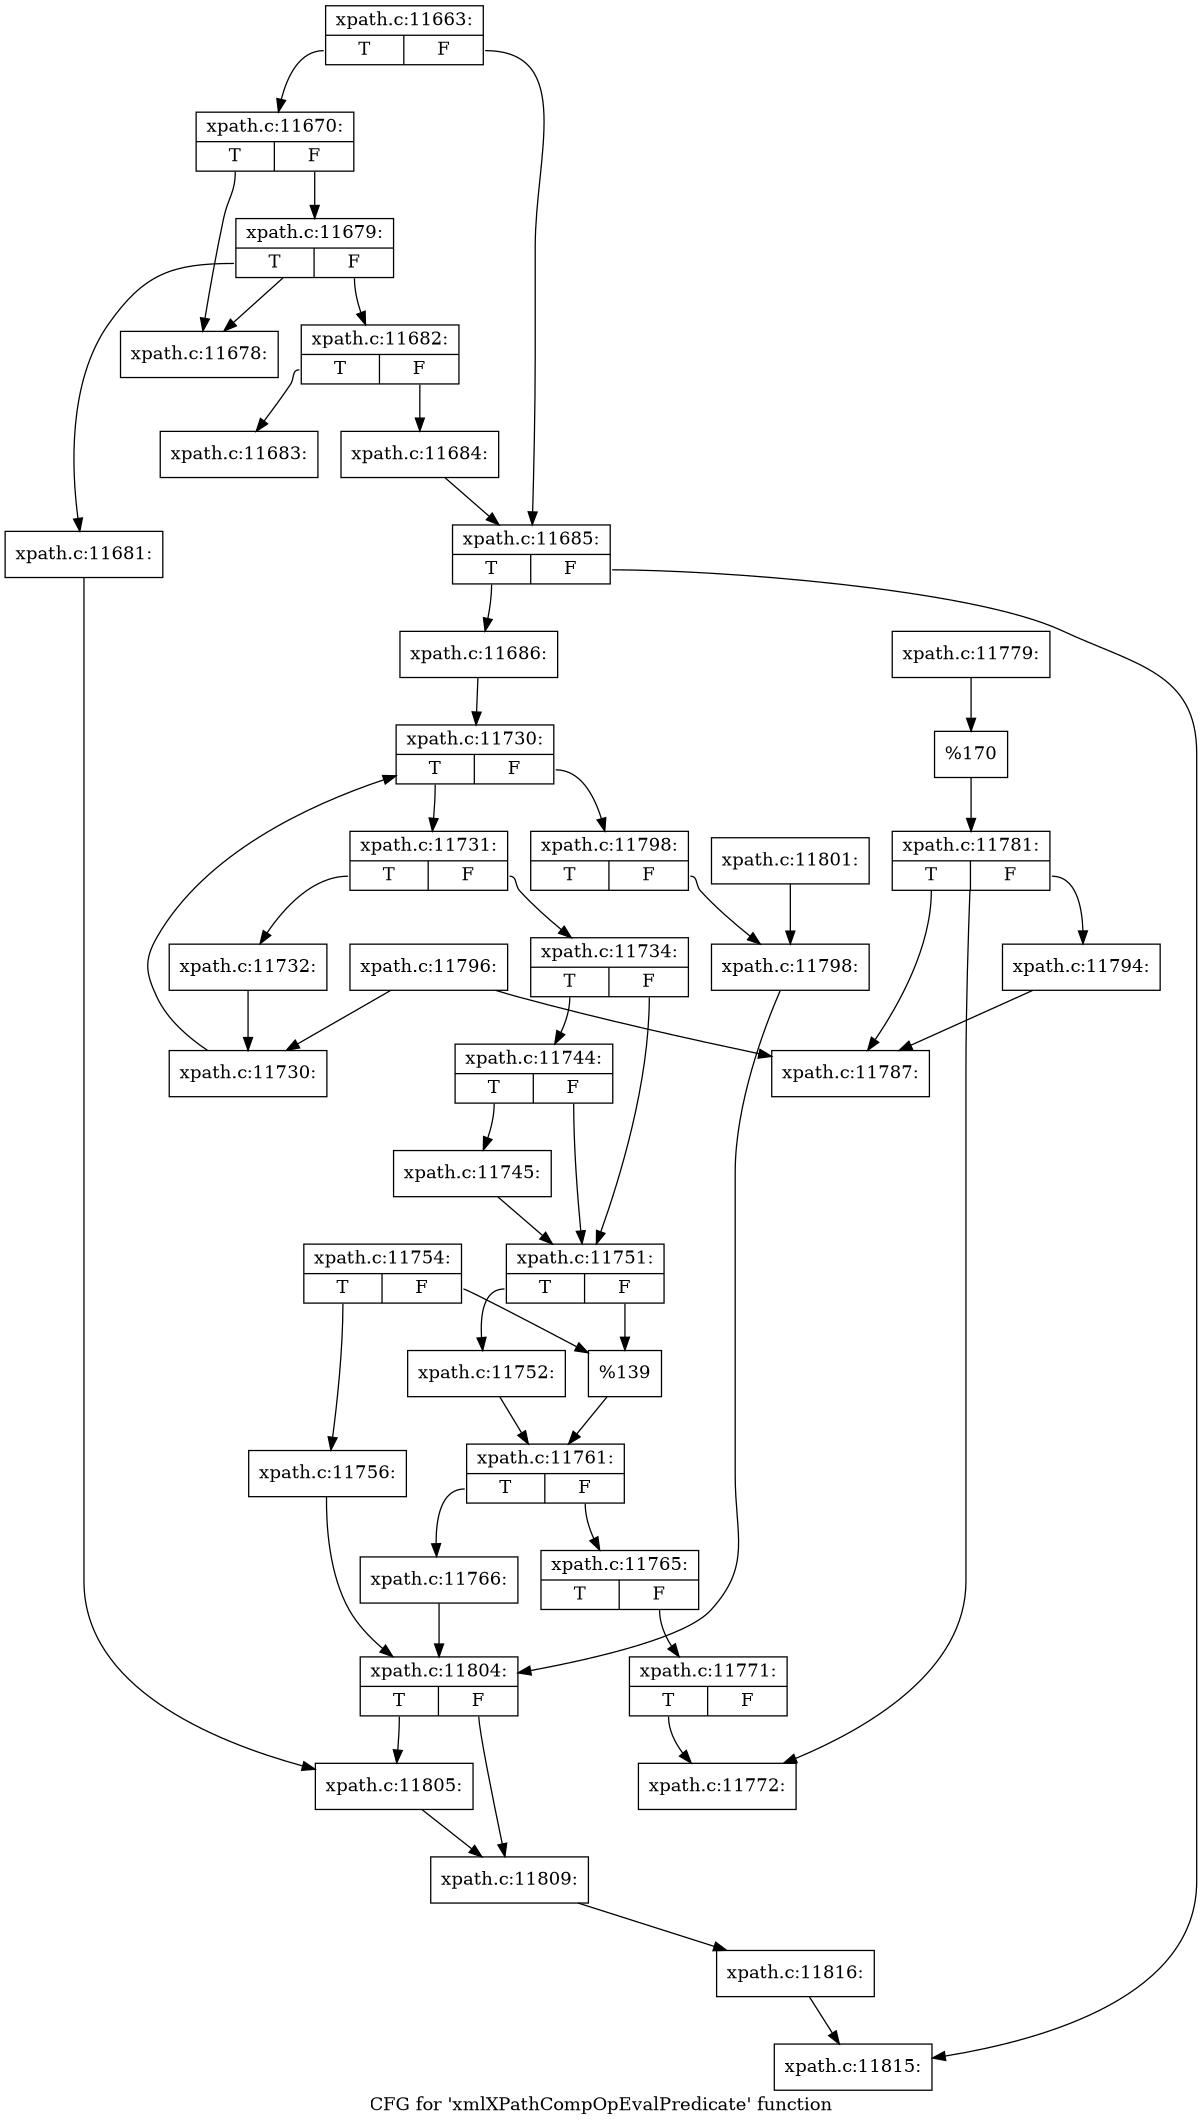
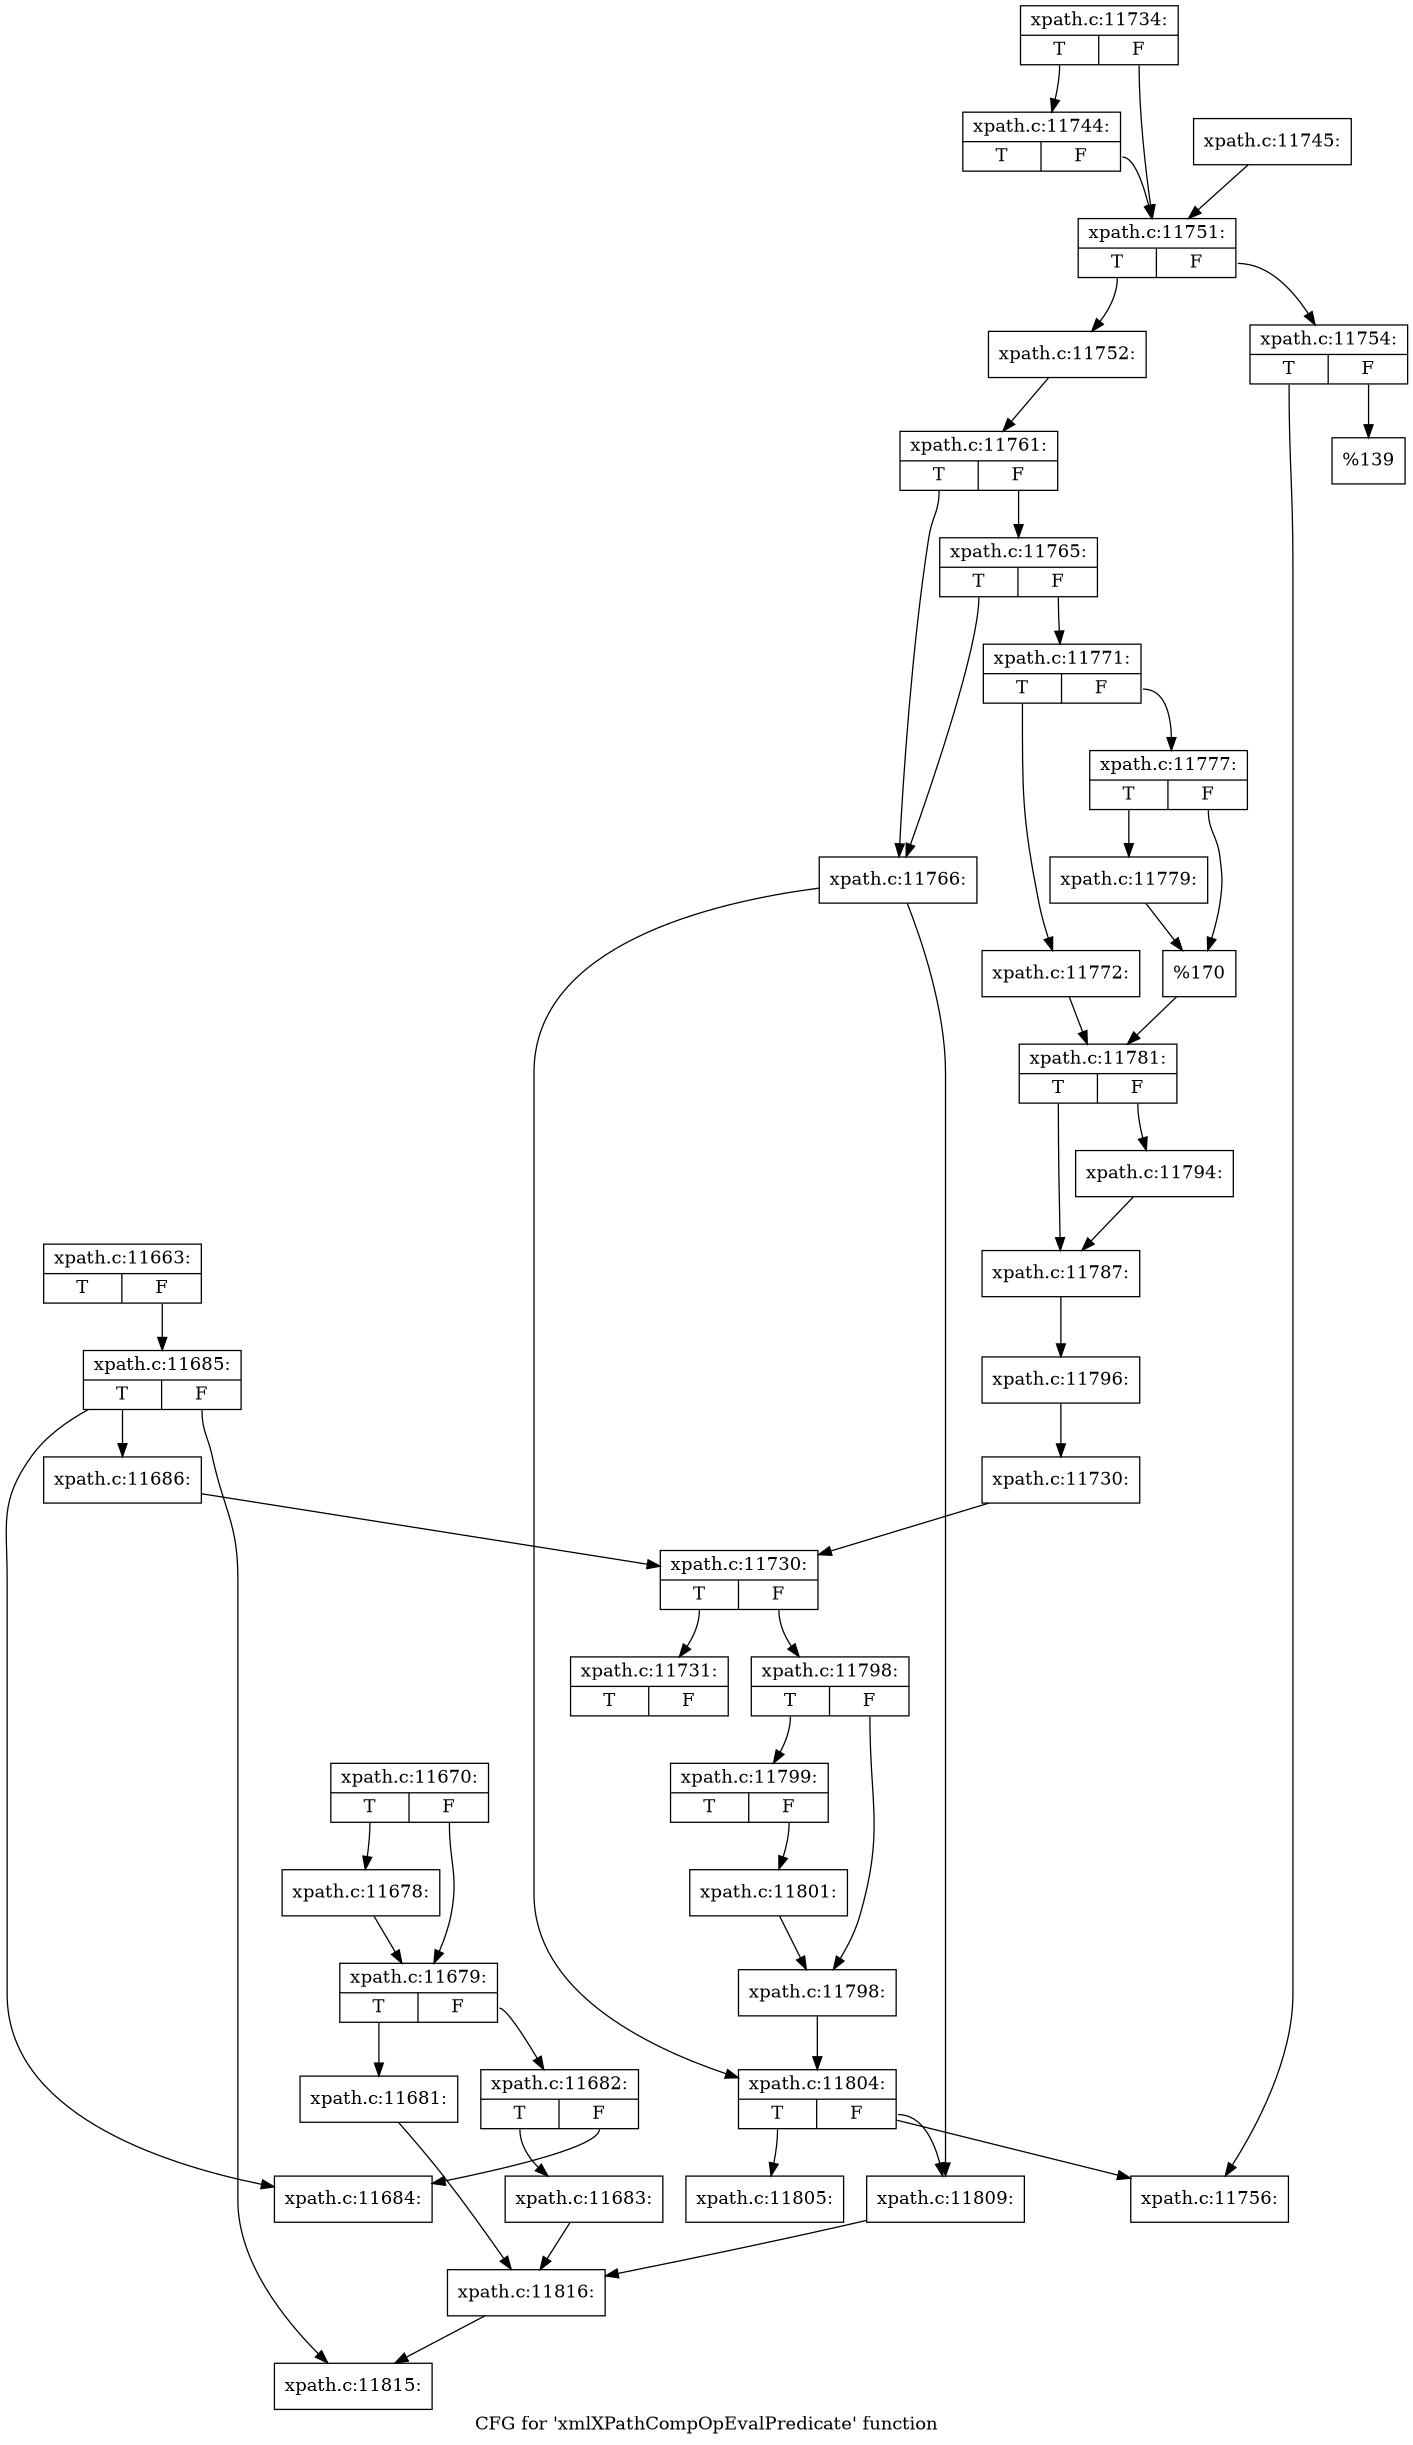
edge "xpath.c:11663:" -> "xpath.c:11670:": removed
edge "xpath.c:11679:" -> "xpath.c:11678:": reversed
edge "xpath.c:11684:" -> "xpath.c:11685:": reversed
edge "xpath.c:11765:" -> "xpath.c:11766:": added
node "xpath.c:11777:": added
edge "xpath.c:11731:" -> "xpath.c:11734:": removed
node "xpath.c:11732:": removed
edge "xpath.c:11796:" -> "xpath.c:11787:": reversed
edge "xpath.c:11744:" -> "xpath.c:11745:": removed
edge "xpath.c:11681:" -> "xpath.c:11805:": now "xpath.c:11681:" -> "xpath.c:11816:"
edge "xpath.c:11751:" -> "%139": now "xpath.c:11751:" -> "xpath.c:11754:"
edge "xpath.c:11781:" -> "xpath.c:11772:": reversed
edge "%139" -> "xpath.c:11761:": removed
edge "xpath.c:11756:" -> "xpath.c:11804:": reversed
node "xpath.c:11799:": added
edge "xpath.c:11805:" -> "xpath.c:11809:": now "xpath.c:11766:" -> "xpath.c:11809:"
edge "xpath.c:11683:" -> "xpath.c:11816:": added
